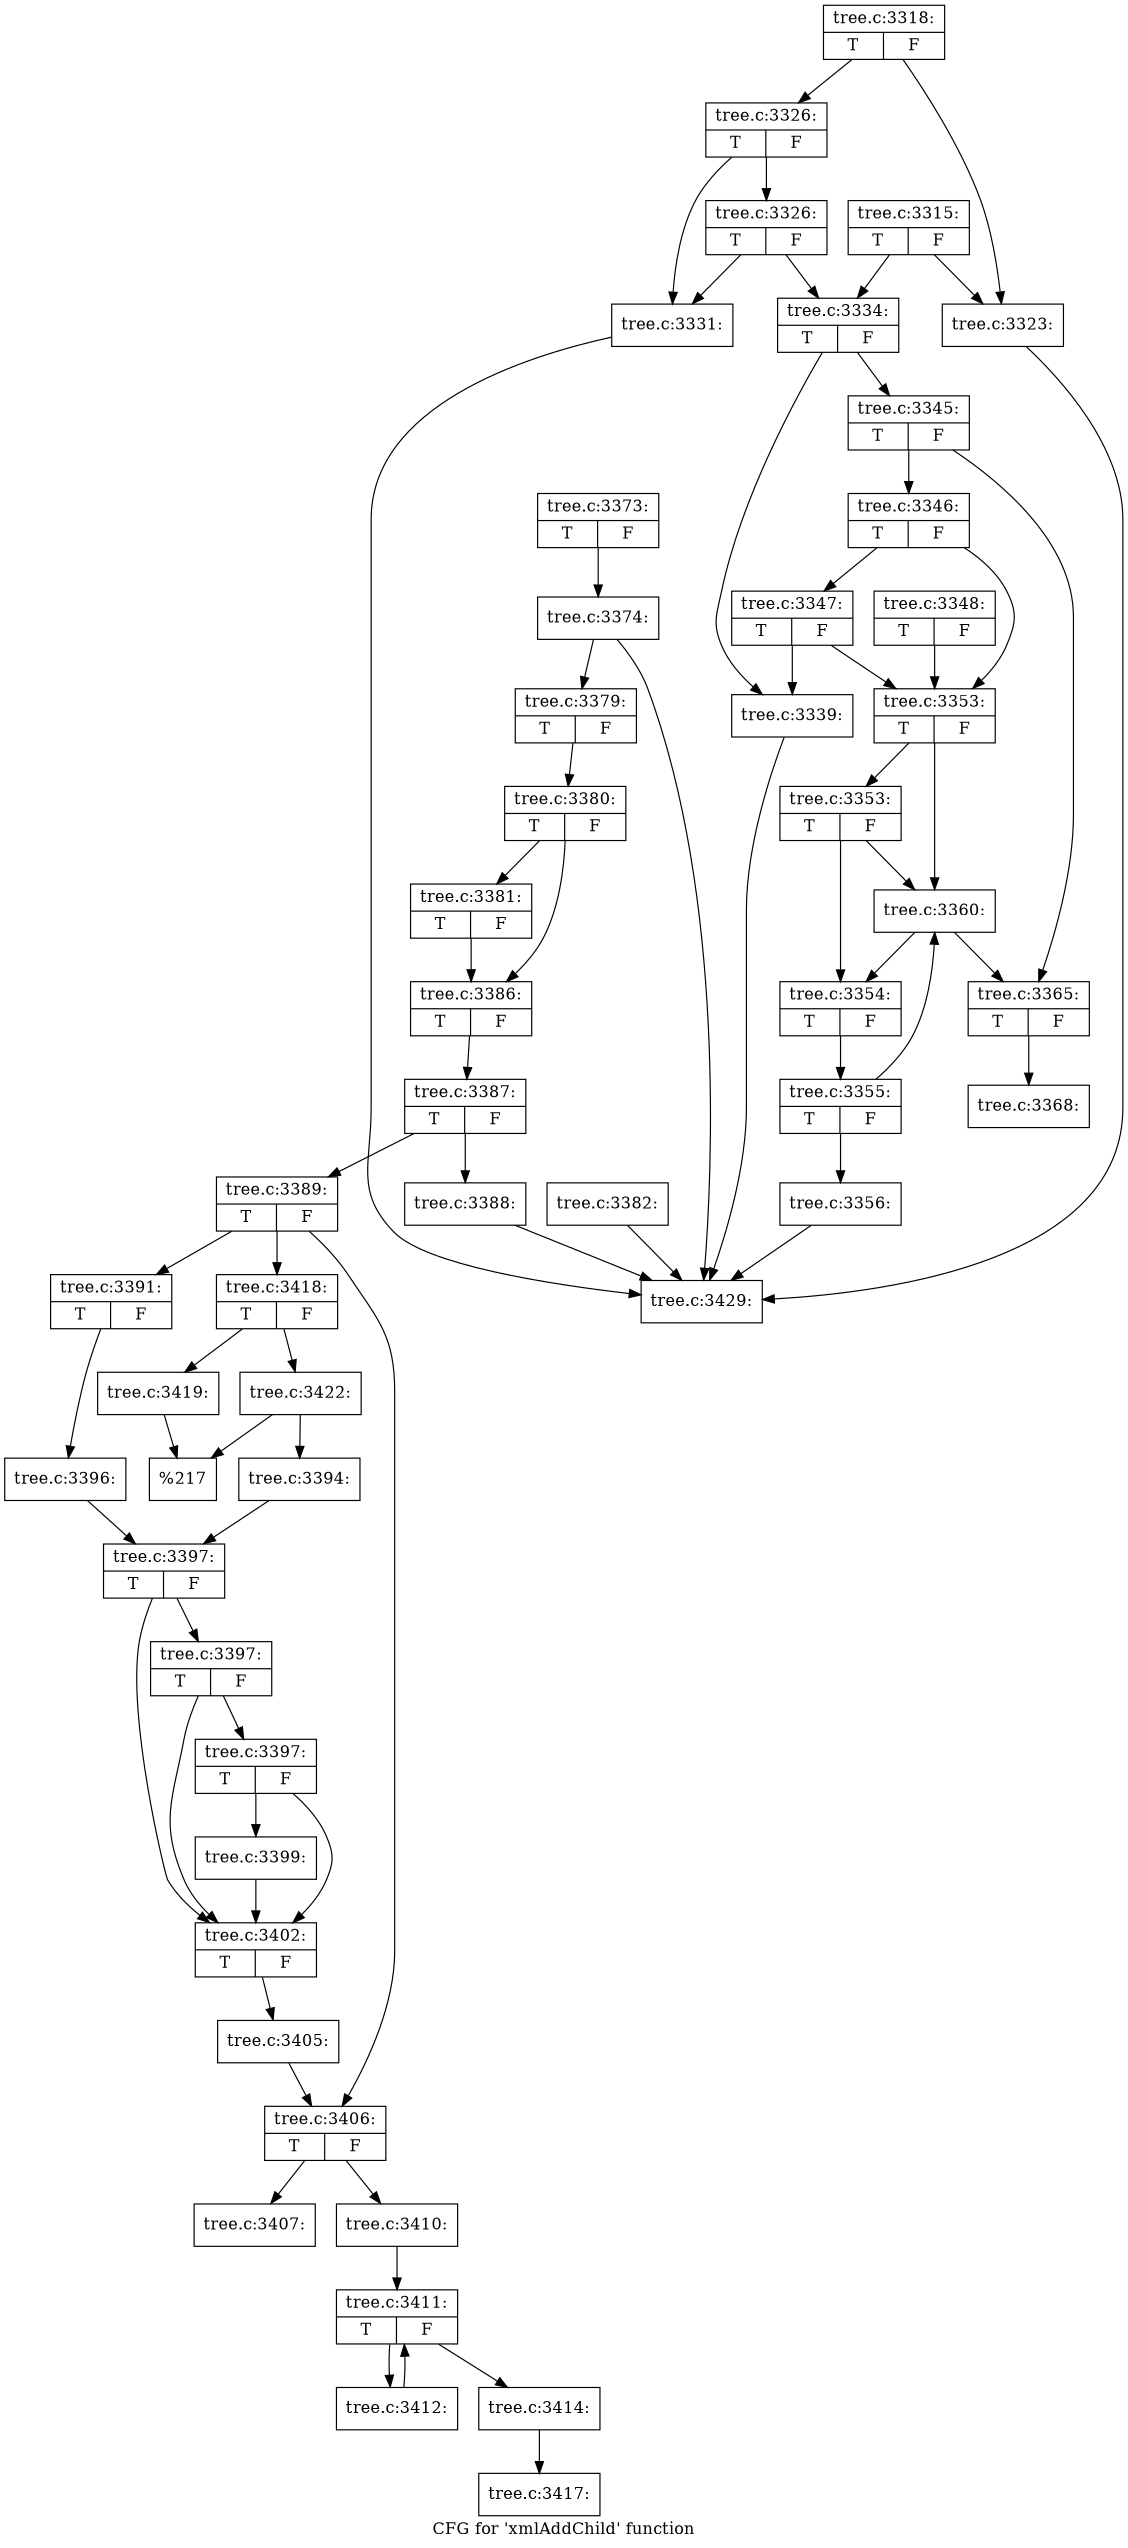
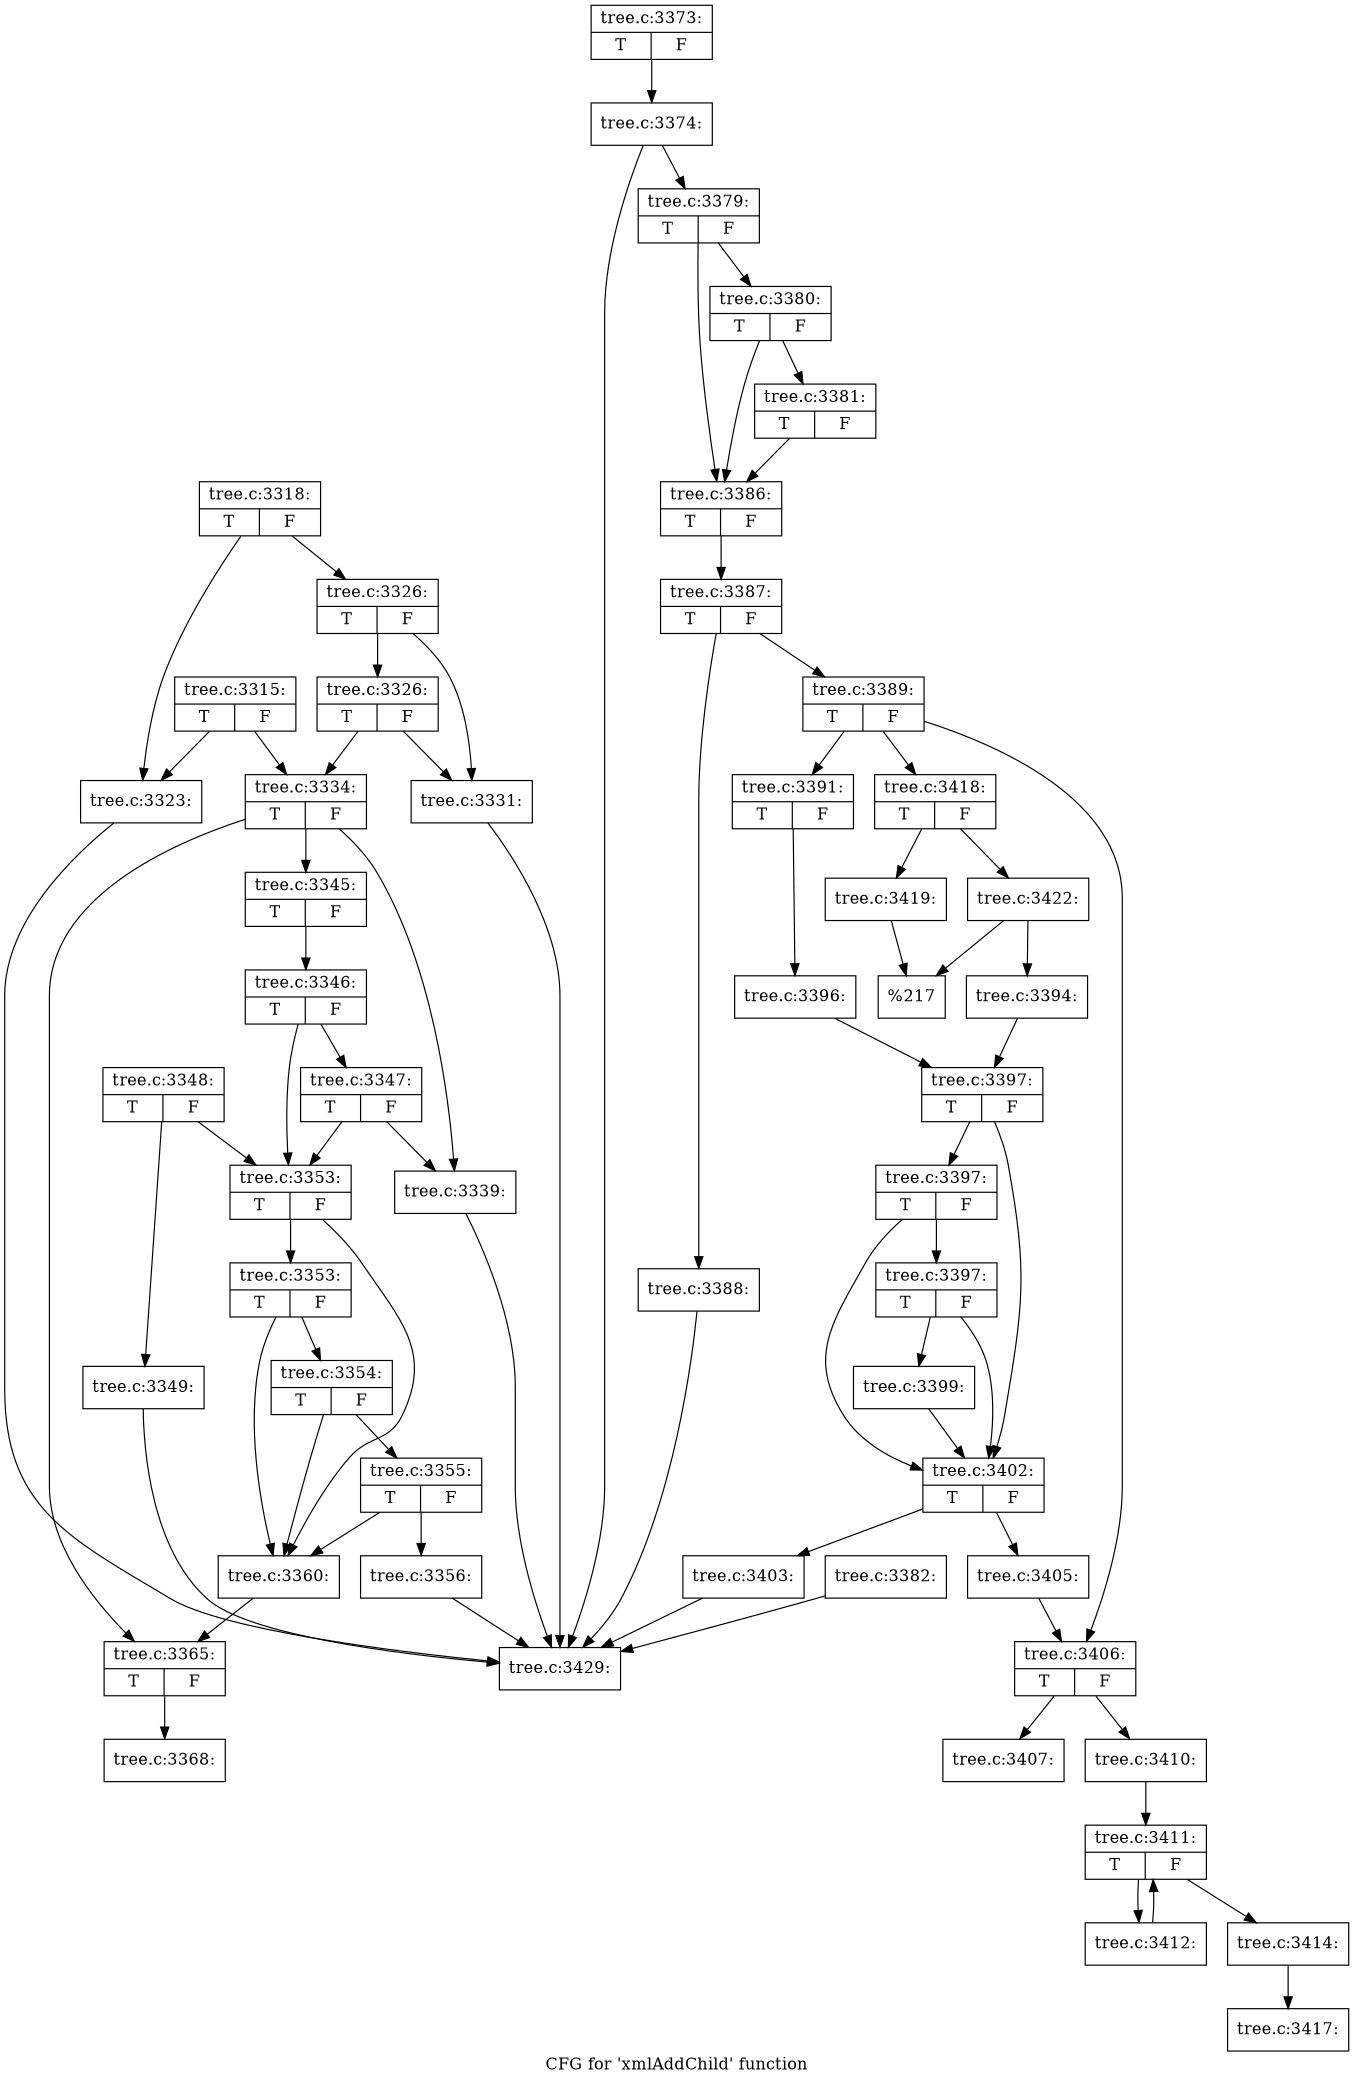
edge "tree.c:3379:" -> "tree.c:3386:": added
edge "tree.c:3345:" -> "tree.c:3365:": now "tree.c:3334:" -> "tree.c:3365:"
edge "tree.c:3360:" -> "tree.c:3354:": reversed
node "tree.c:3349:": added
node "tree.c:3403:": added
